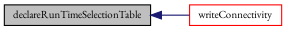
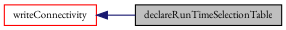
edge "writeConnectivity" -> "declareRunTimeSelectionTable": reversed
